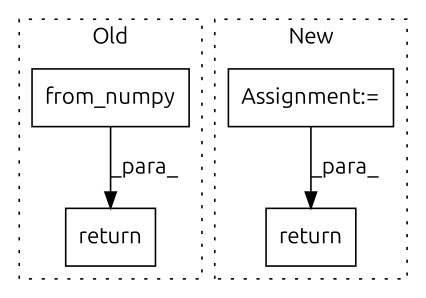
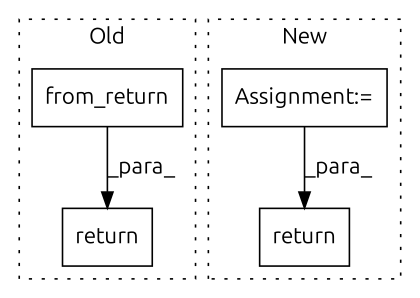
node "from_numpy": label "from_numpy" -> "from_return"
